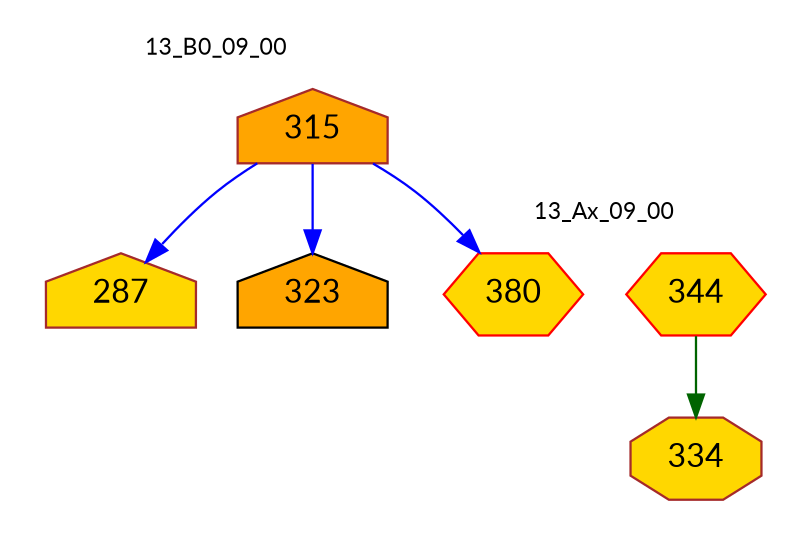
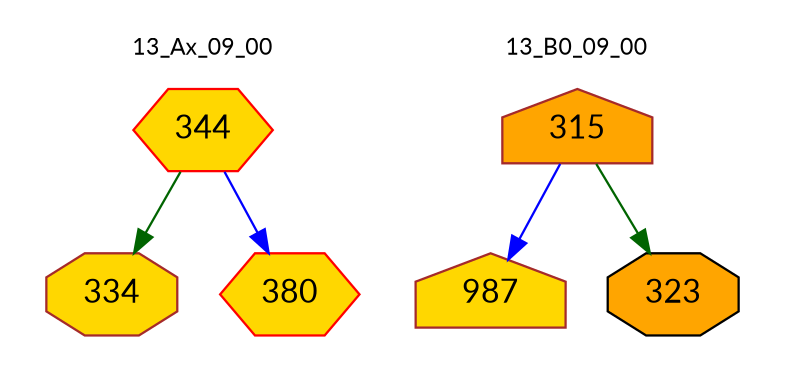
edge "315" -> "323": color blue -> darkgreen
edge "315" -> "380": now "344" -> "380"
node "287": label "287" -> "987"
node "323": shape house -> octagon
